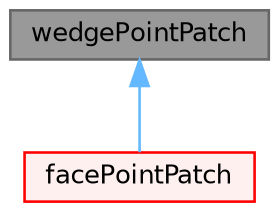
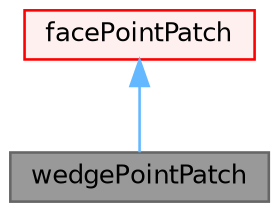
edge "facePointPatch" -> "wedgePointPatch": reversed
